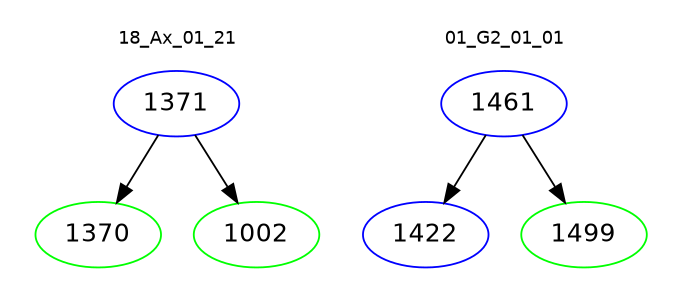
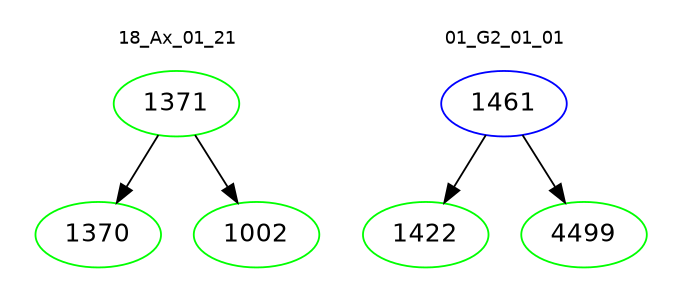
node "1371": color blue -> green
node "1422": color blue -> green
node "1499": label "1499" -> "4499"
